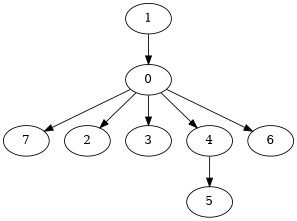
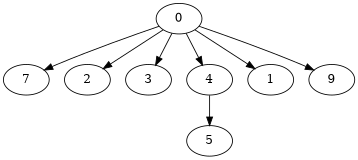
edge "1" -> "0": reversed
node "6": label "6" -> "9"
